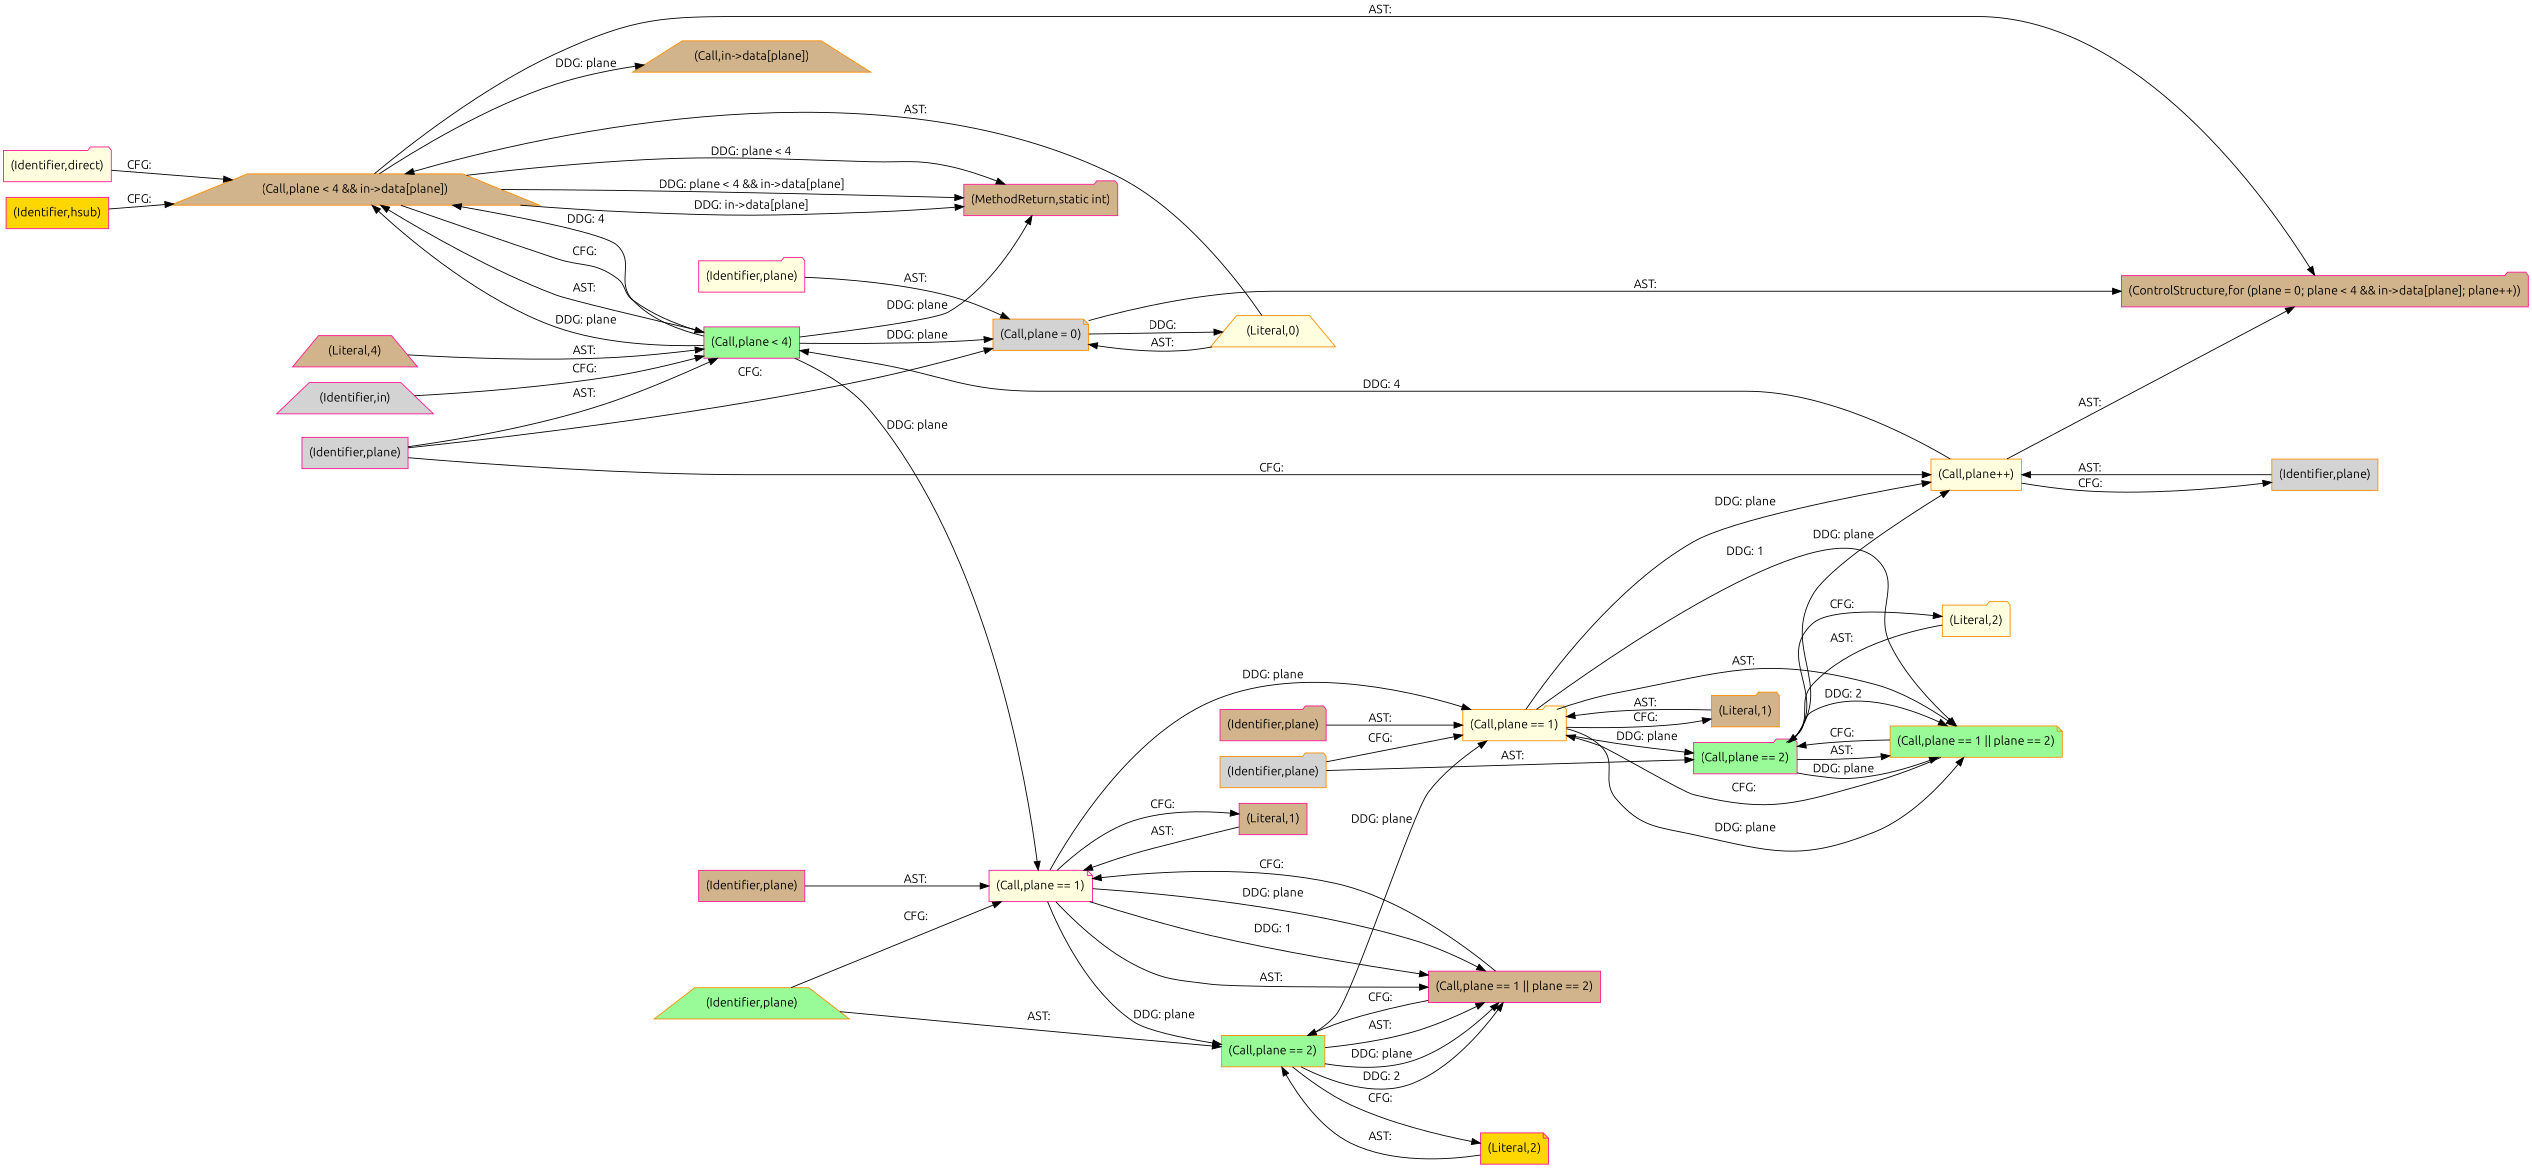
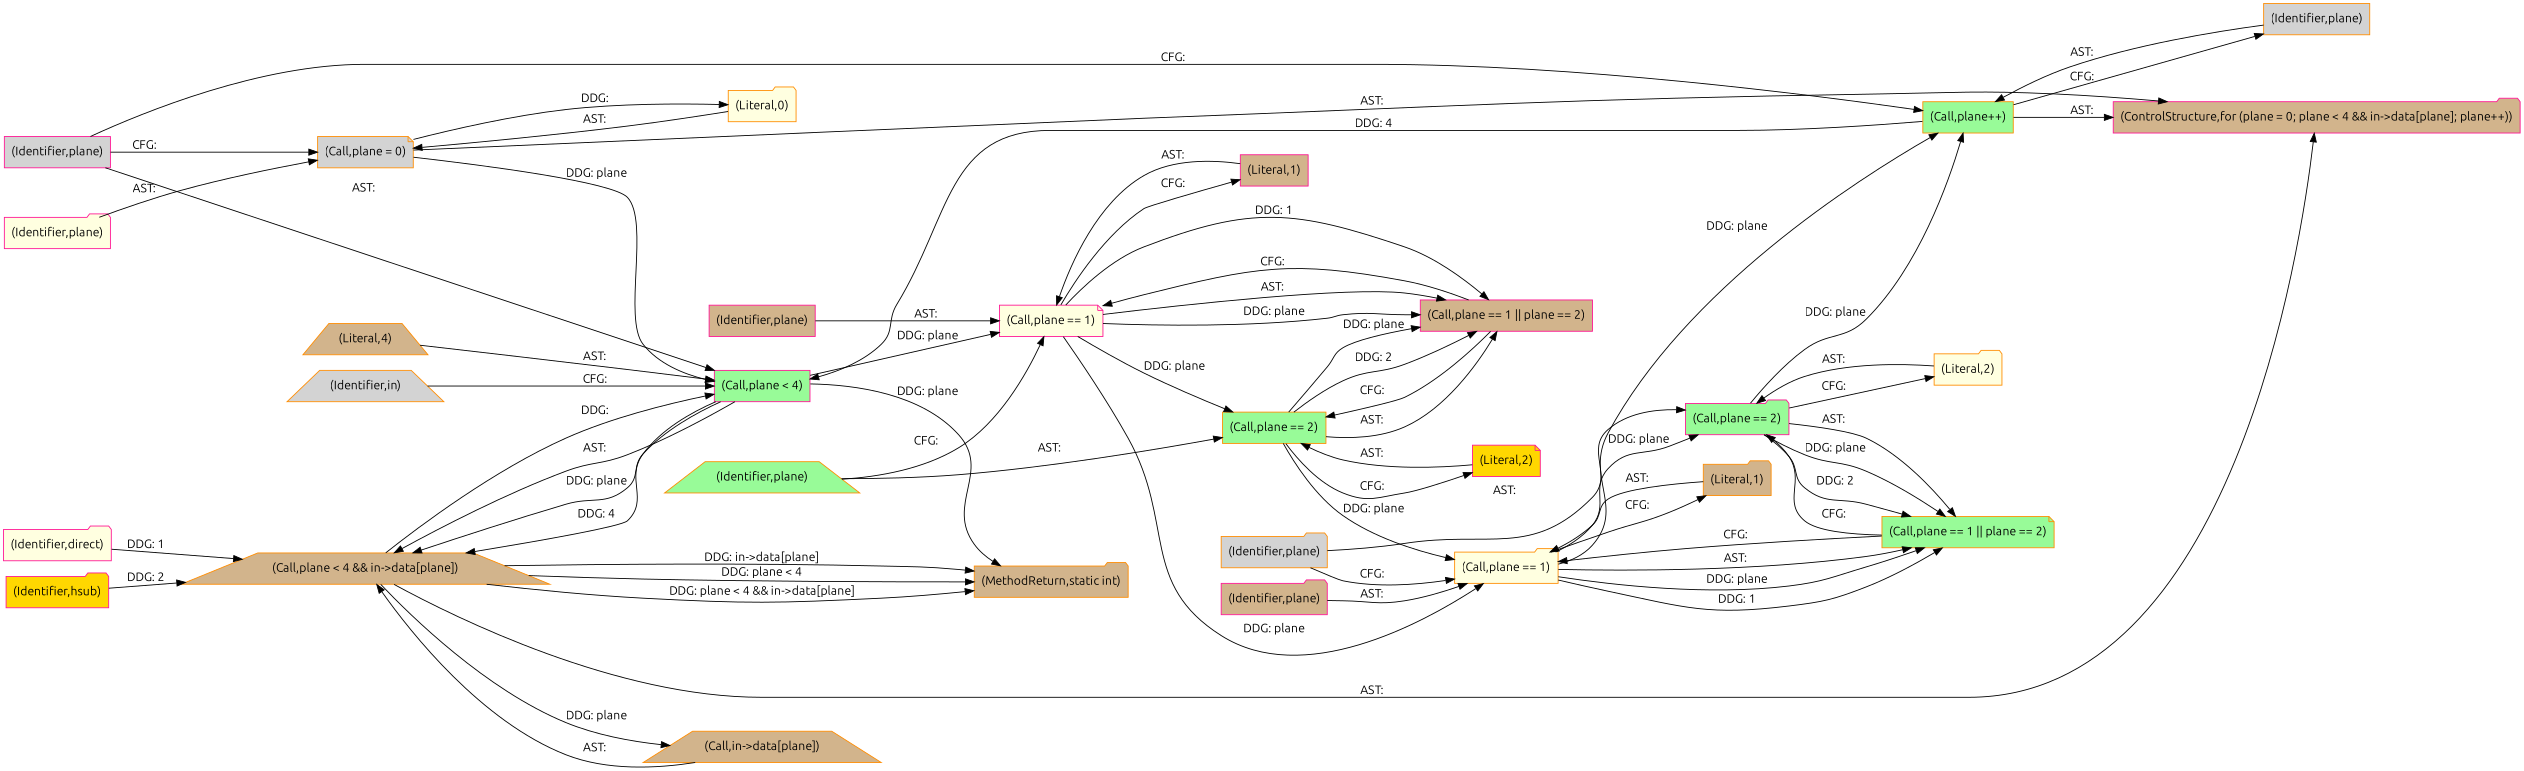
edge "(Literal,0)" -> "(Call,plane < 4 && in->data[plane])": now "(Call,in->data[plane])" -> "(Call,plane < 4 && in->data[plane])"
edge "(Identifier,direct)" -> "(Call,plane < 4 && in->data[plane])": label "CFG: " -> "DDG: 1"
edge "(Identifier,hsub)" -> "(Call,plane < 4 && in->data[plane])": label "CFG: " -> "DDG: 2"
node "(MethodReturn,static int)": color deeppink -> darkorange
node "(Identifier,hsub)": shape box -> folder
edge "(Call,plane < 4 && in->data[plane])" -> "(Call,plane < 4)": label "CFG: " -> "DDG: "
node "(Literal,0)": shape trapezium -> folder
edge "(Call,plane < 4)" -> "(Call,plane = 0)": reversed
node "(Literal,4)": color deeppink -> darkorange
node "(Identifier,in)": color deeppink -> darkorange
node "(Call,plane++)": fillcolor lightyellow -> palegreen
